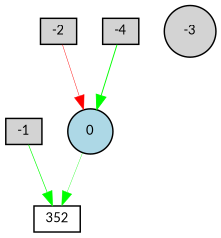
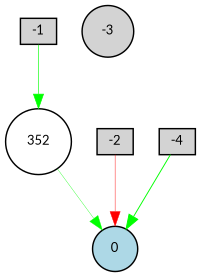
edge "0" -> "352": reversed
node "352": shape box -> circle
